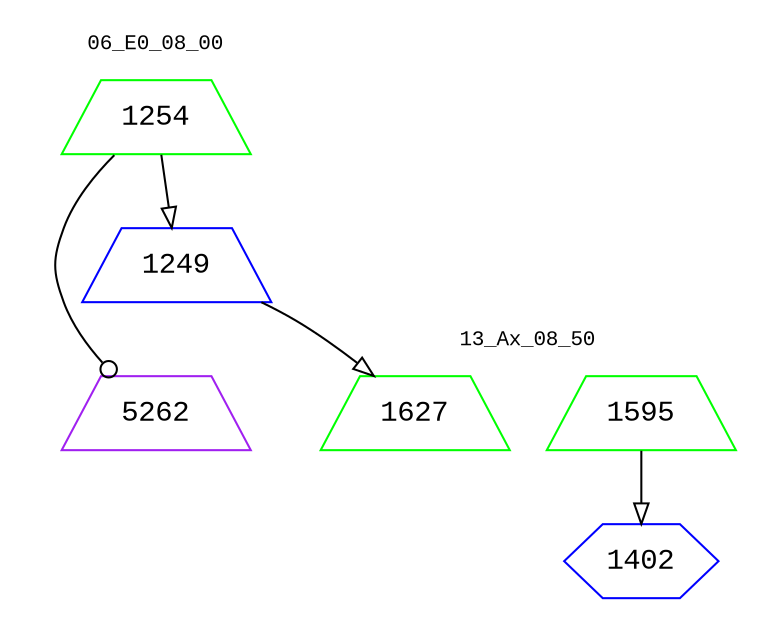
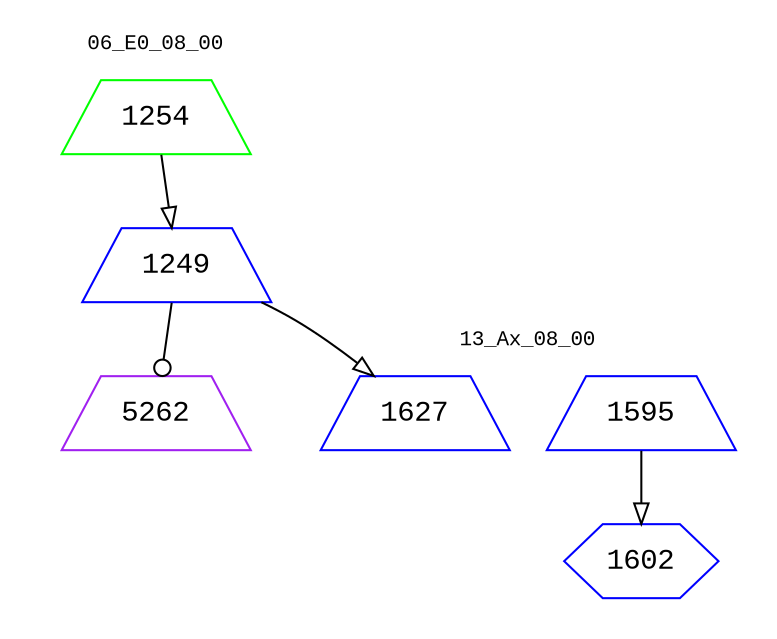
edge "1254" -> "5262": now "1249" -> "5262"
cluster "13_Ax_08_50": label "13_Ax_08_50" -> "13_Ax_08_00"
node "1627": color green -> blue
node "1595": color green -> blue
node "1402": label "1402" -> "1602"
